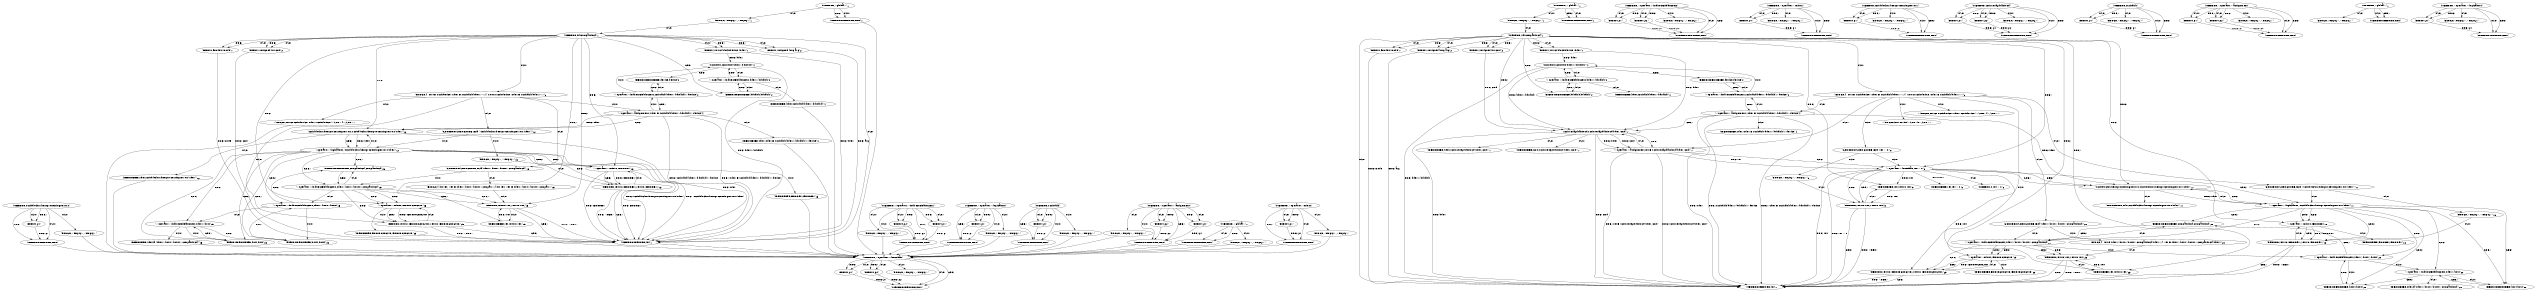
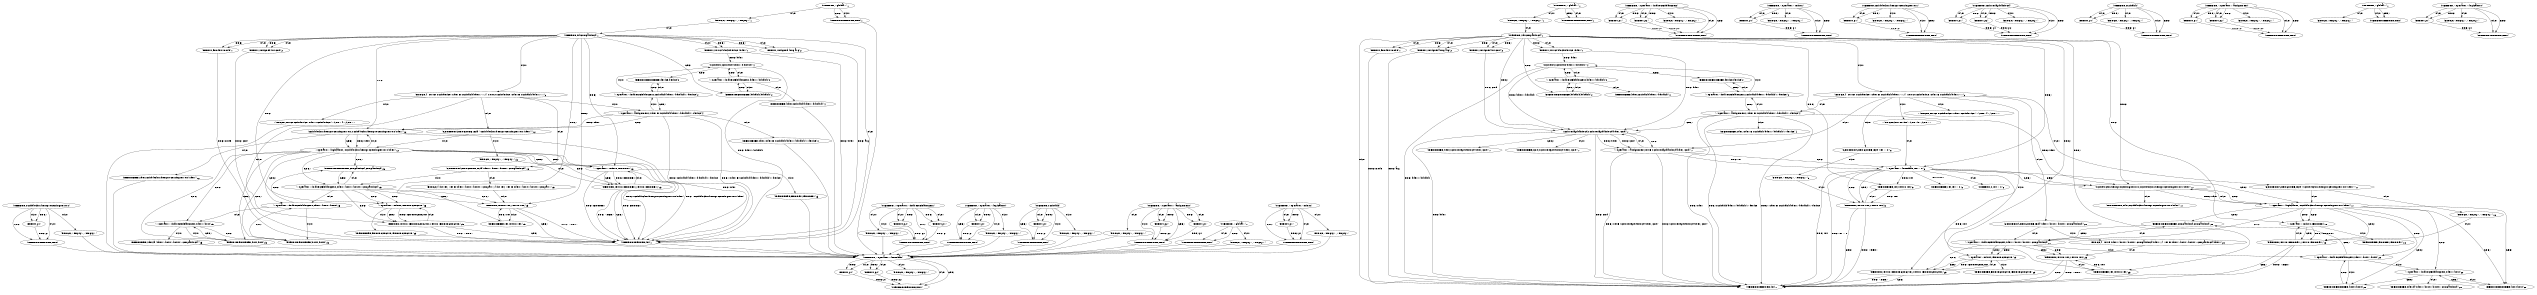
edge "(scsi_verify_blk_ioctl,scsi_verify_blk_ioctl(bdev, cmd))" -> "(IDENTIFIER,bdev,scsi_verify_blk_ioctl(bdev, cmd))": label "AST: " -> "CDG: "
edge "(CONTROL_STRUCTURE,IF,if (ret < 0))" -> "(<operator>.lessThan,ret < 0)": now "<(LOCAL,int ret: int)<SUB>5</SUB>>" -> "(<operator>.lessThan,ret < 0)"
